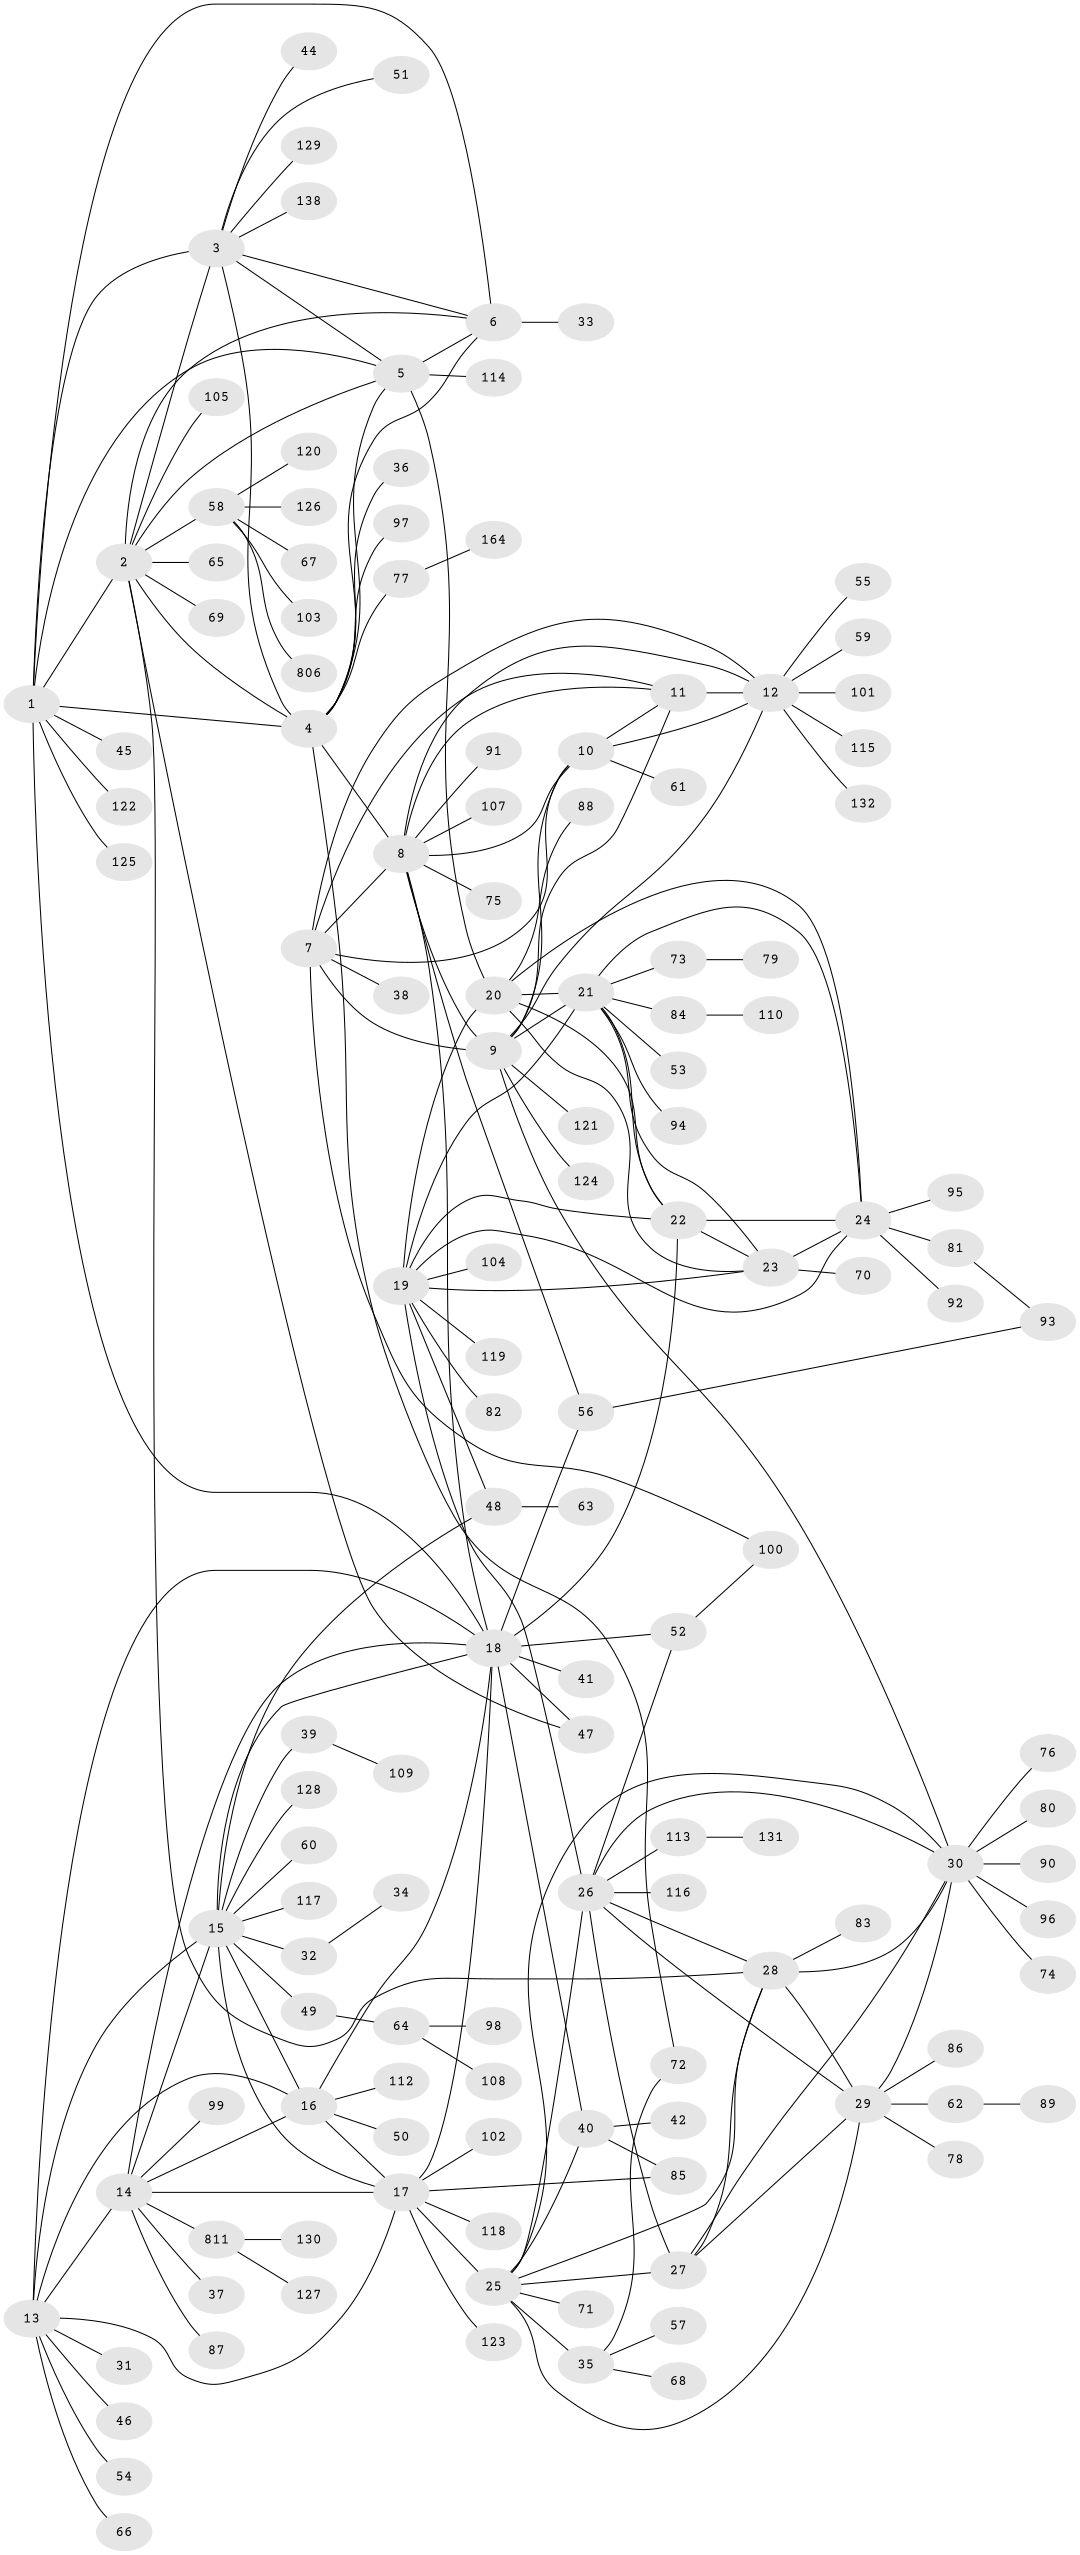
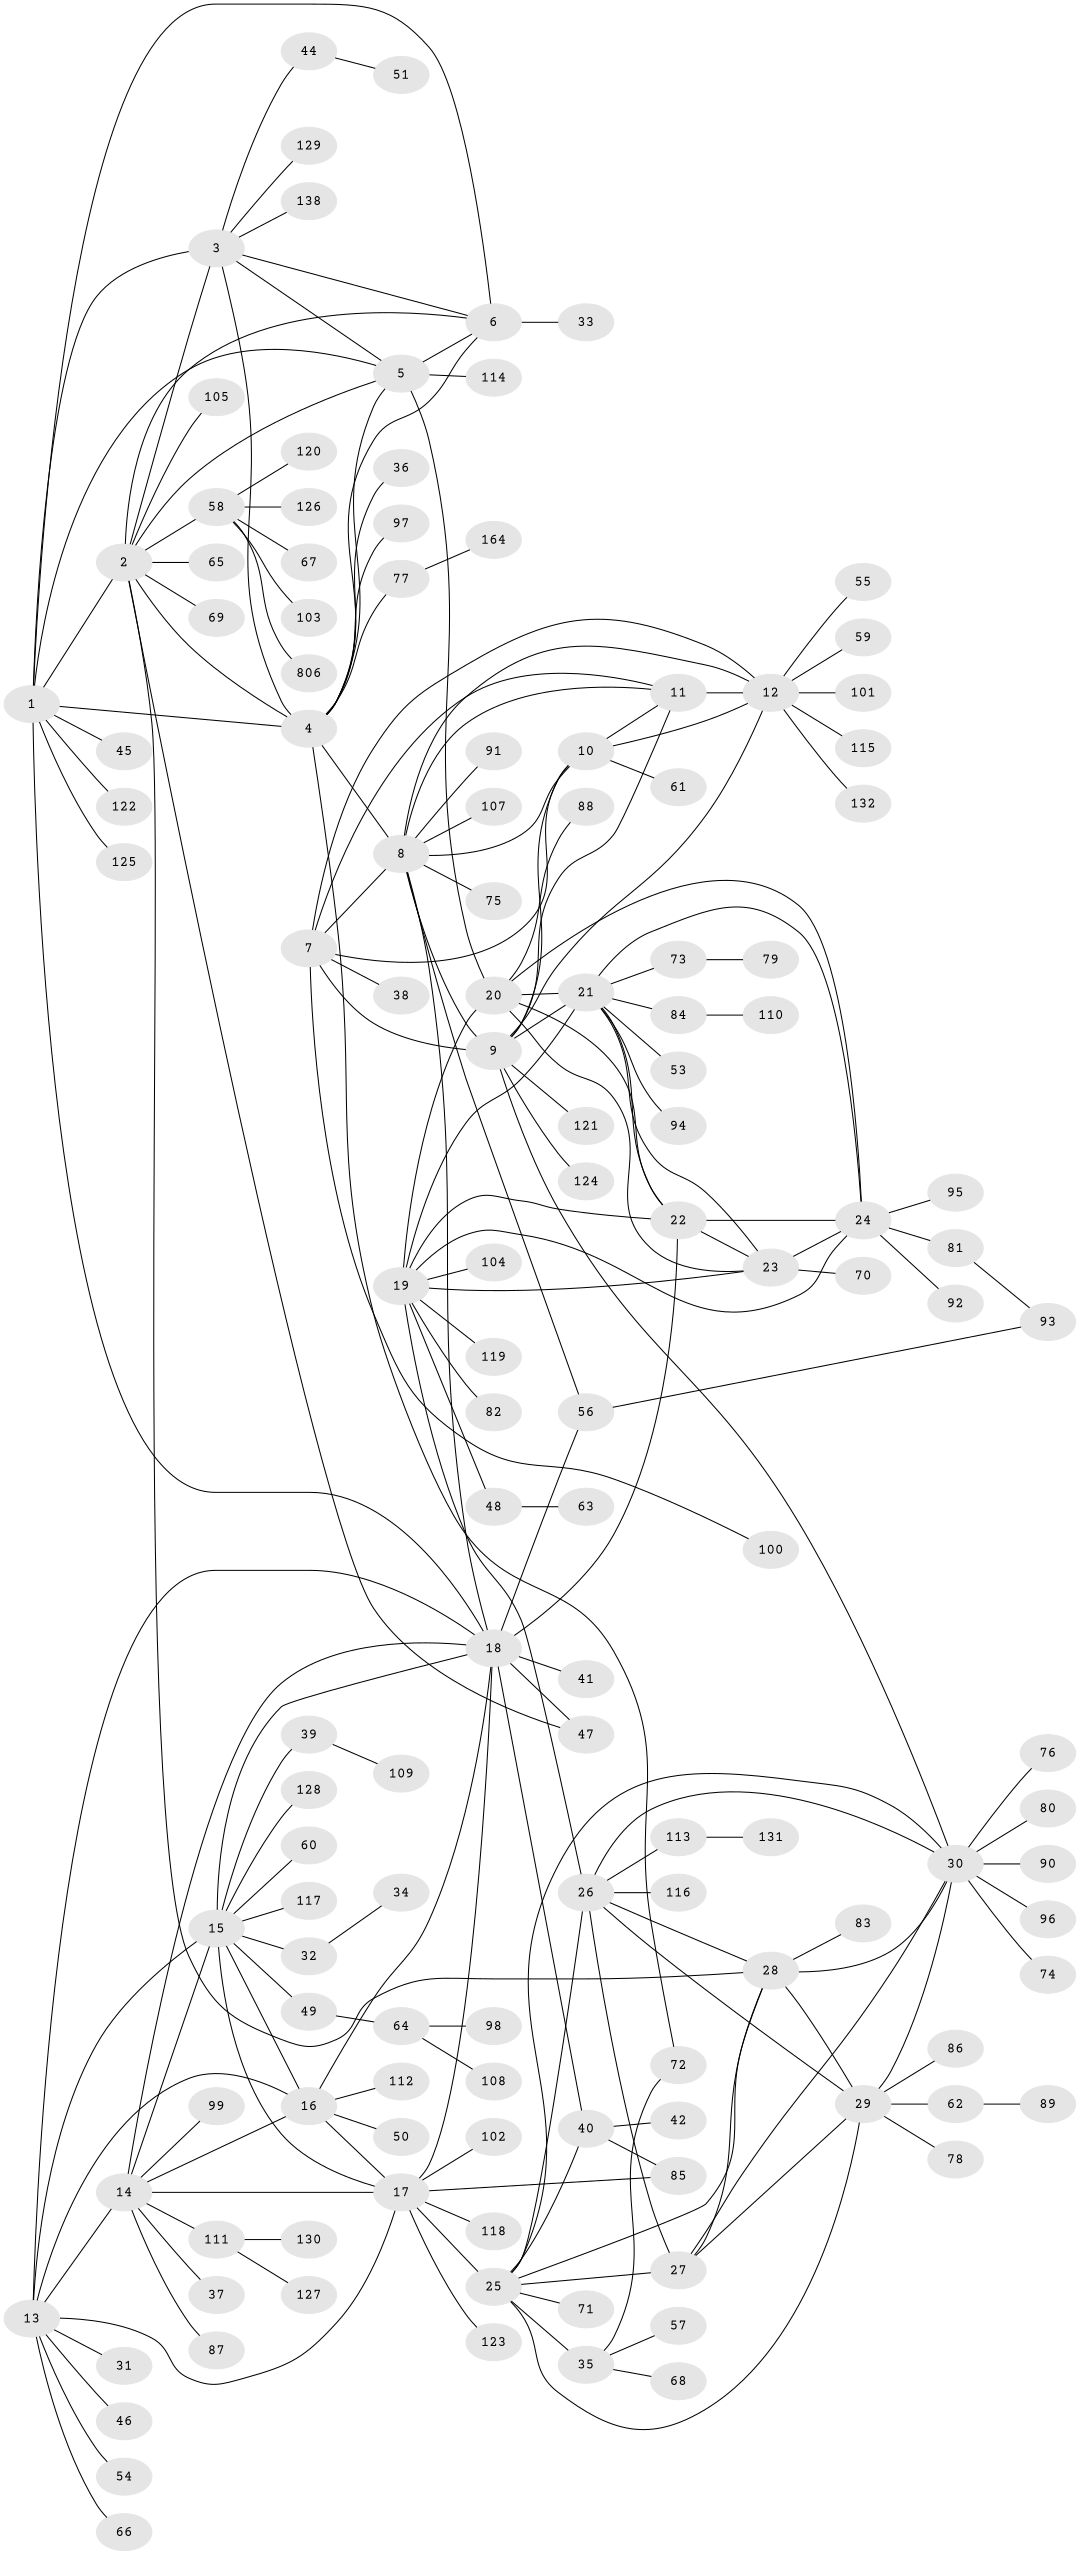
edge "51" -- "3": now "51" -- "44"
node "52": removed
edge "48" -- "15": removed
node "811": label "811" -> "111"
